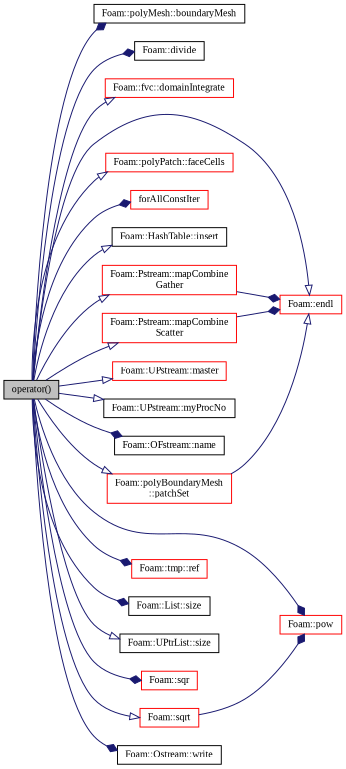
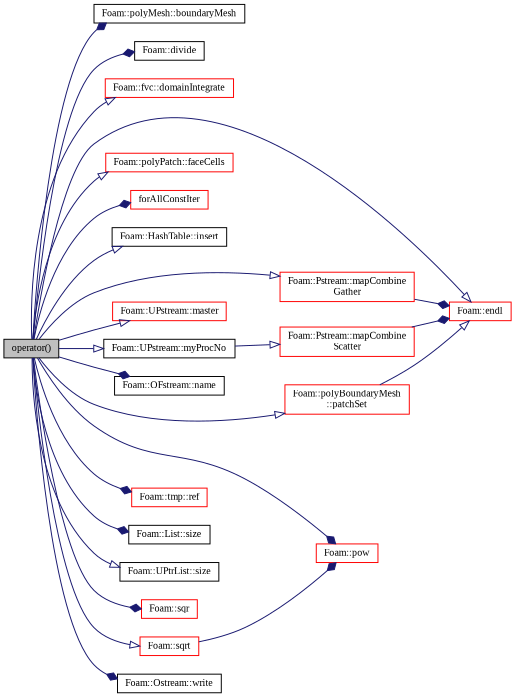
edge "operator()" -> "Foam::Pstream::mapCombine Scatter": now "Foam::UPstream::myProcNo" -> "Foam::Pstream::mapCombine Scatter"
